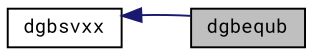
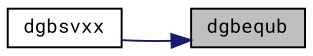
edge "dgbequb" -> "dgbsvxx": reversed
